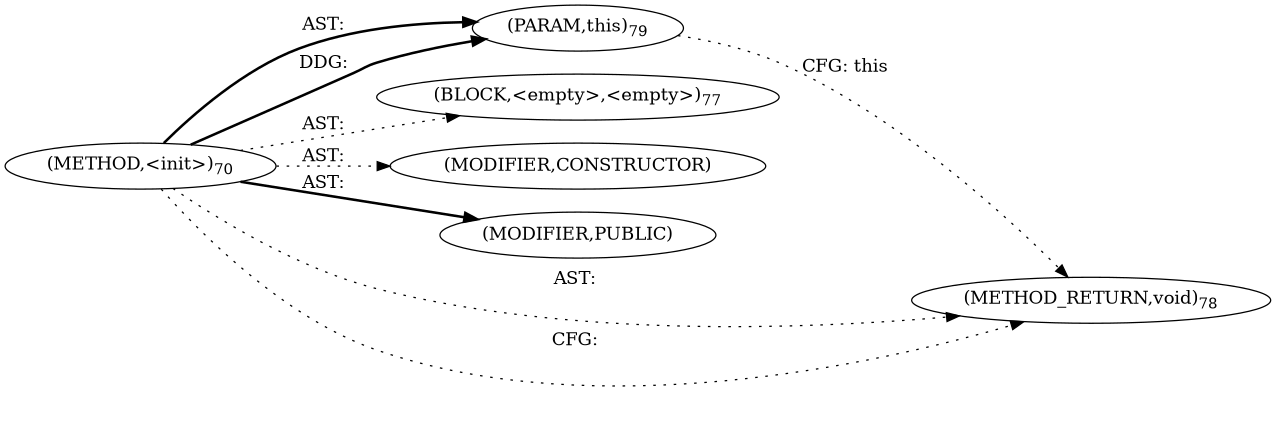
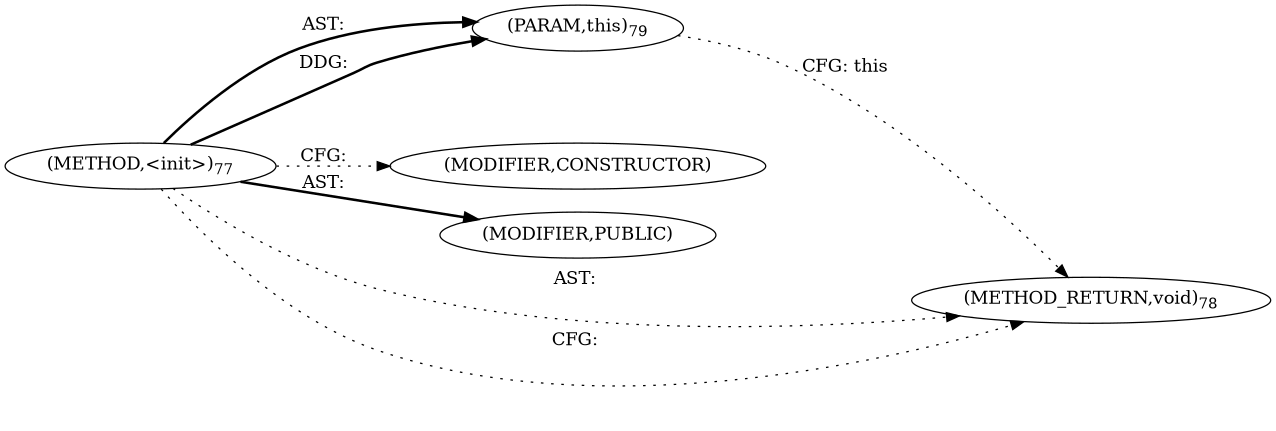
node "(BLOCK,<empty>,<empty>)": removed
edge "(METHOD,<init>)" -> "(MODIFIER,CONSTRUCTOR)": label "AST: " -> "CFG: "
node "(METHOD,<init>)": text "70" -> "77"
